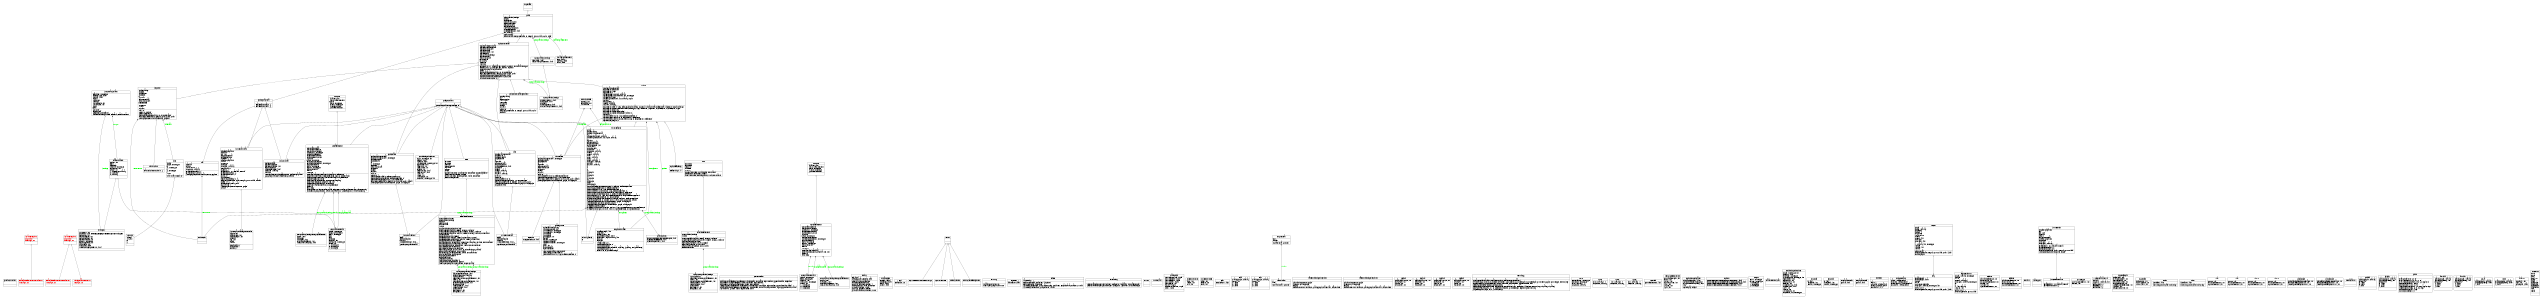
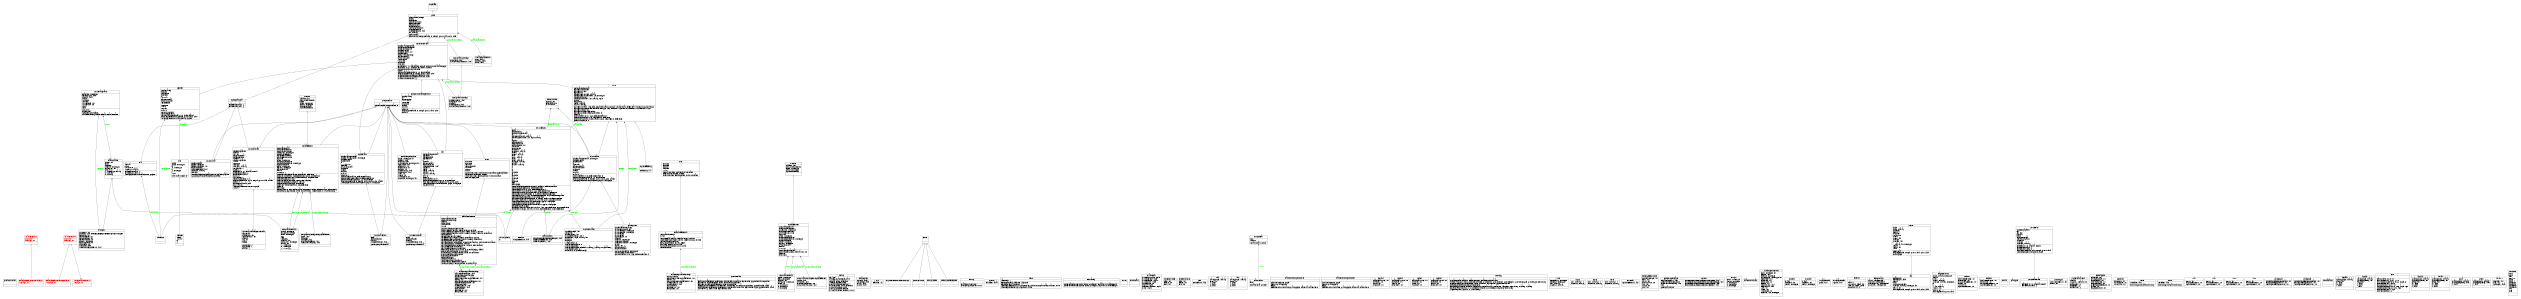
node "Obstruction": removed
node "MirrorPlane": text "Method_IdealMirror(N, ReferenceFrame, L)" -> "GetXY_IdealMirror(N, ReferenceFrame, L)"
edge "UnitVector" -> "MirrorElliptic": label "ComputationSettings" -> "VersorLab"
edge "RoughnessMaker" -> "MirrorElliptic": label "_Roughness" -> "_Line_Tan"
edge "_ClassOptions" -> "MirrorElliptic": label "_ComputationSettings" -> "Options"
node "SourceGaussianLaguerreMode": text "Laguerre_phi : int" -> "Separator_phi : int"
